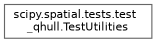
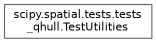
node "scipy.spatial.tests.test _qhull.TestUtilities": label "scipy.spatial.tests.test _qhull.TestUtilities" -> "scipy.spatial.tests.tests _qhull.TestUtilities"
